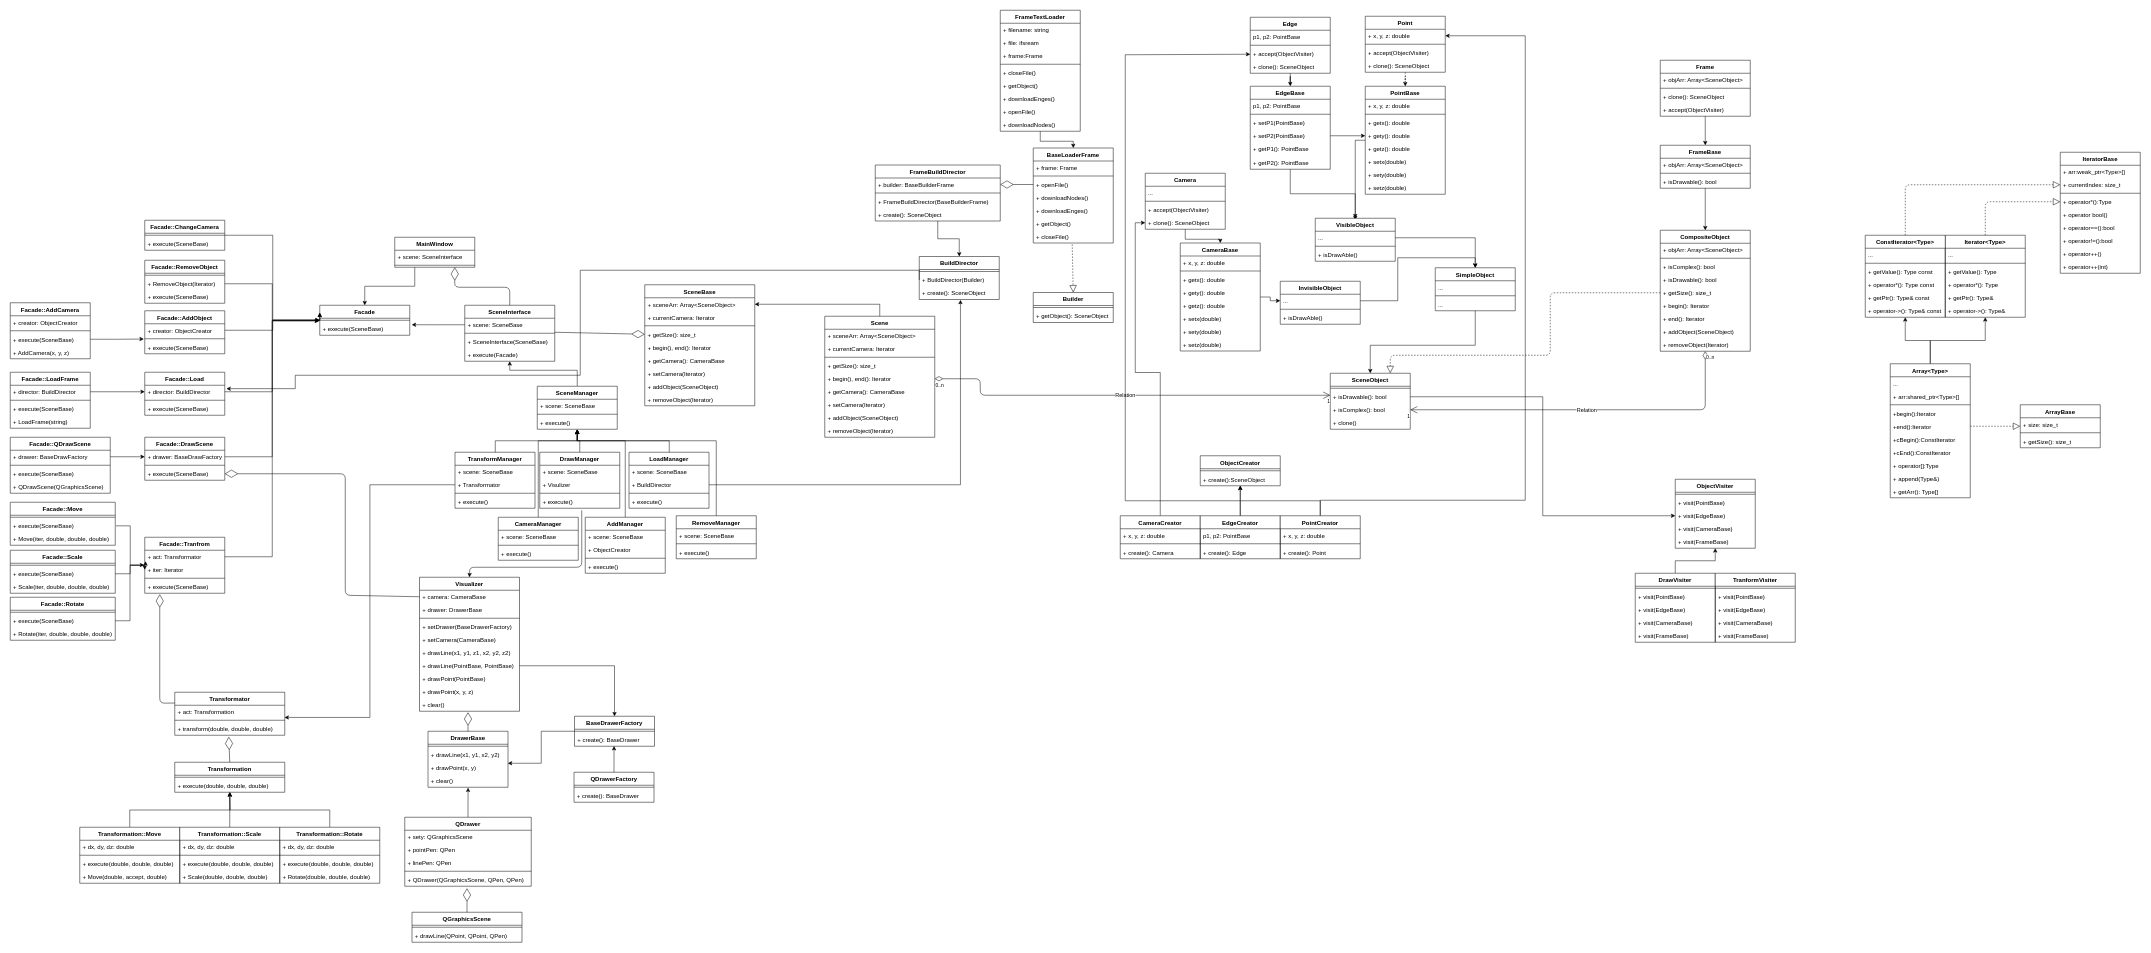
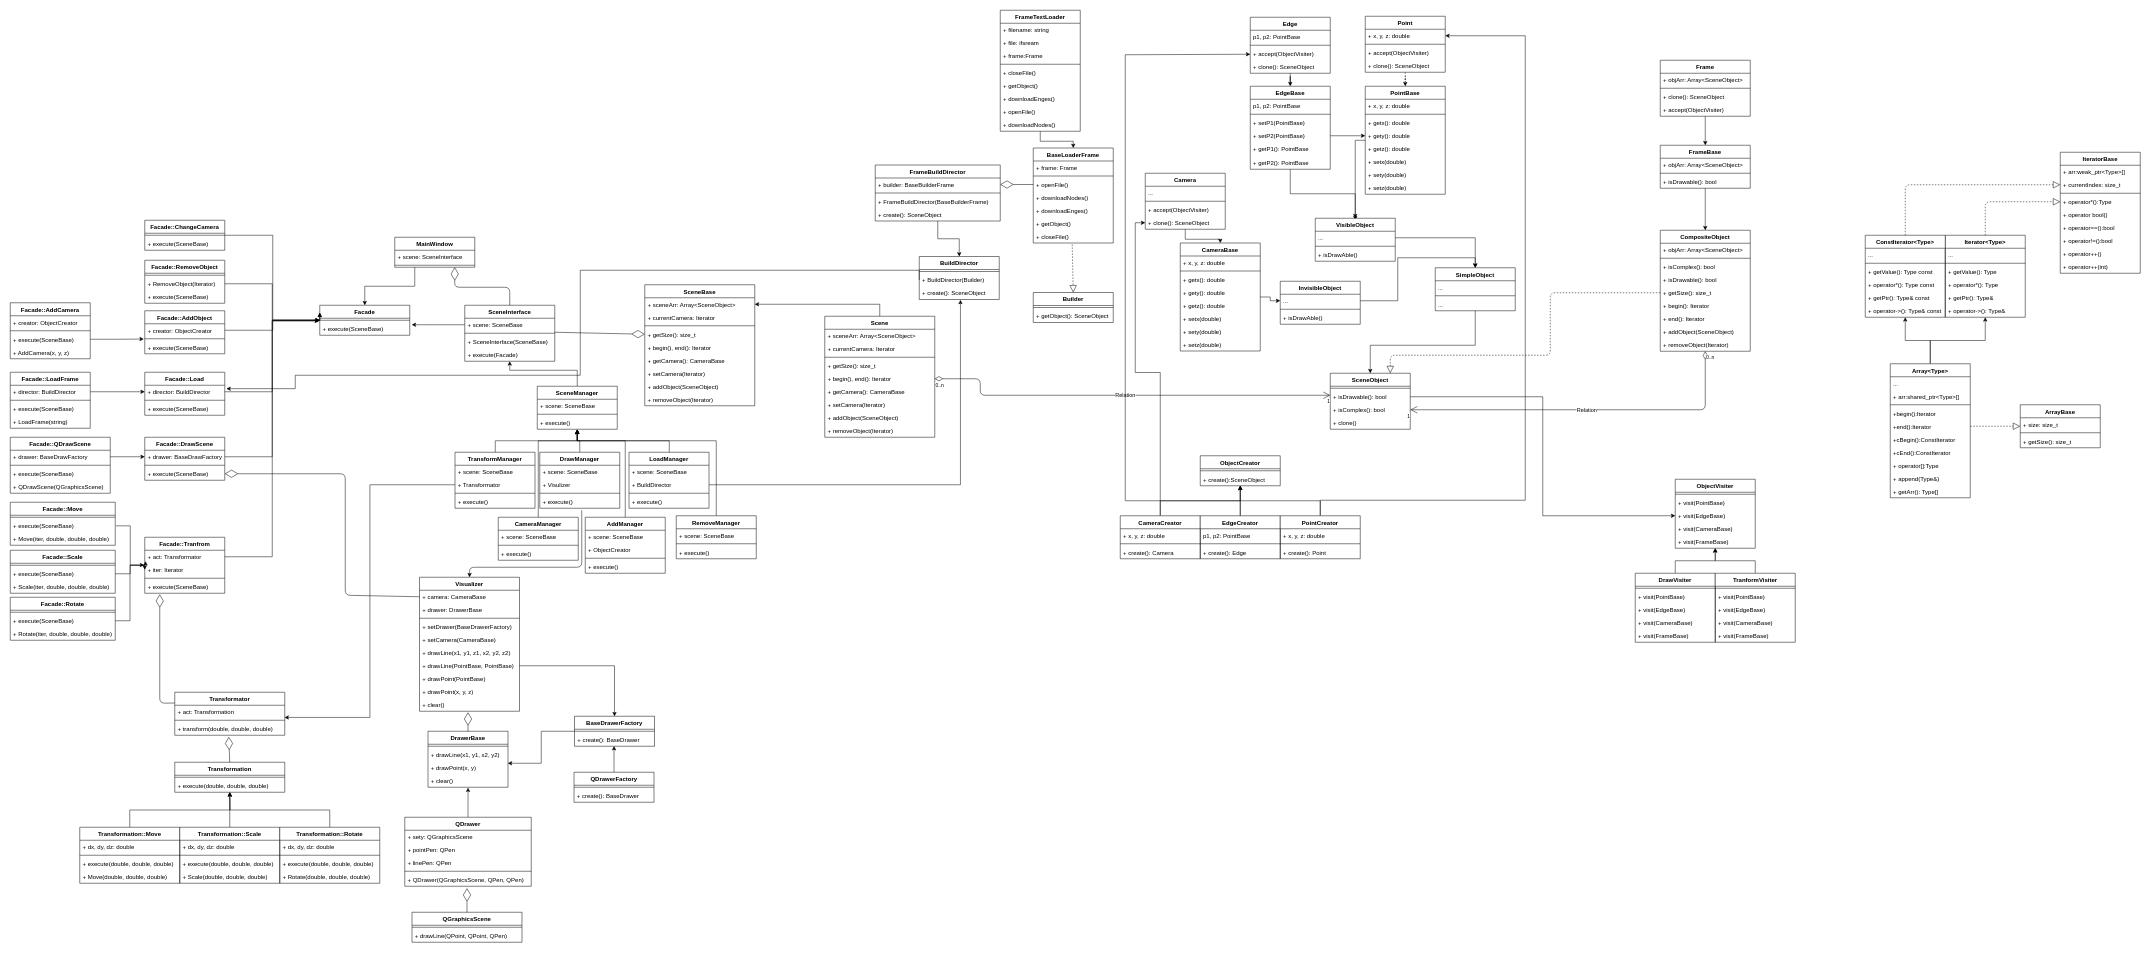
edge "CameraCreator" -> "ObjectCreator": added
edge "TranformVisiter" -> "ObjectVisiter": added
node "+ Move(double, accept, double)": label "+ Move(double, accept, double)" -> "+ Move(double, double, double)"
